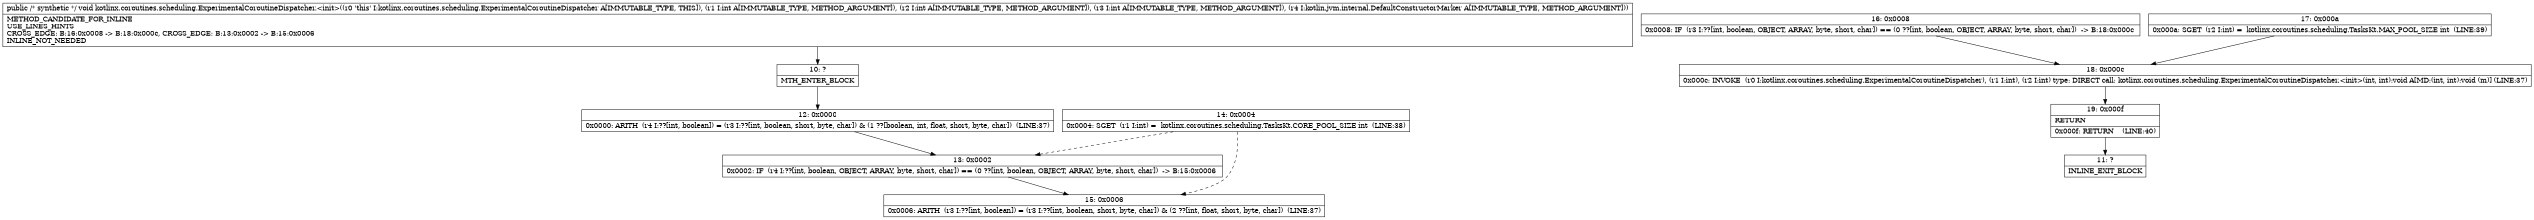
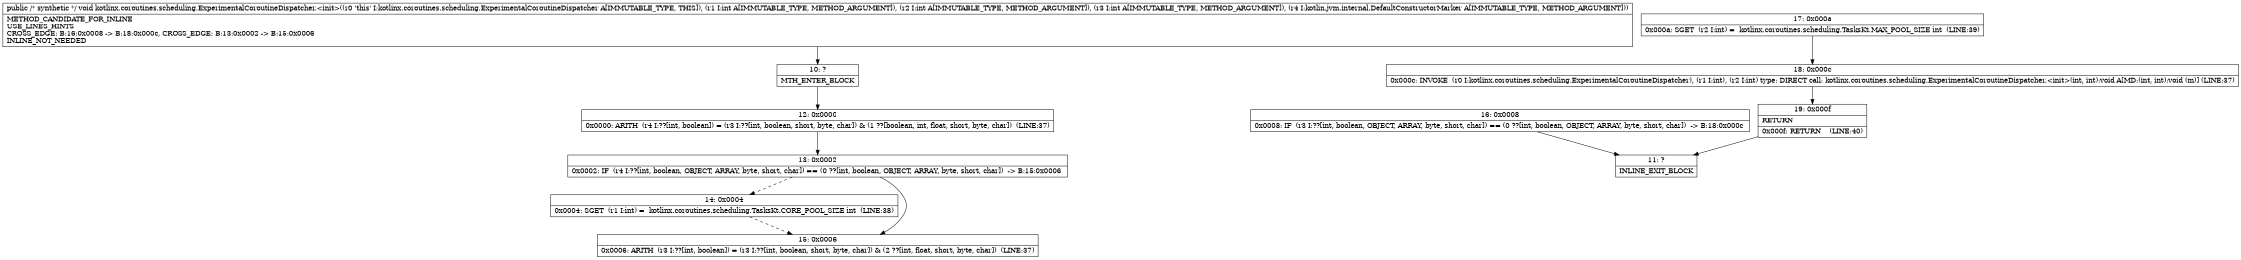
edge "16: 0x0008" -> "18: 0x000c": now "16: 0x0008" -> "11: ?"
edge "14: 0x0004" -> "13: 0x0002": reversed
